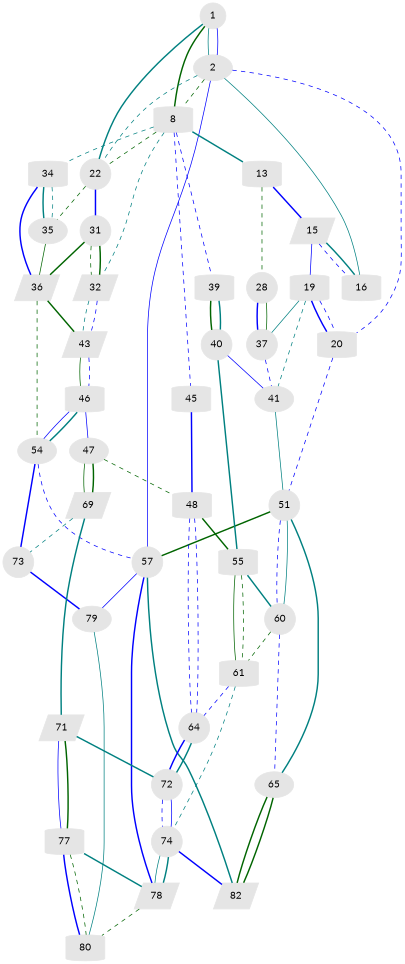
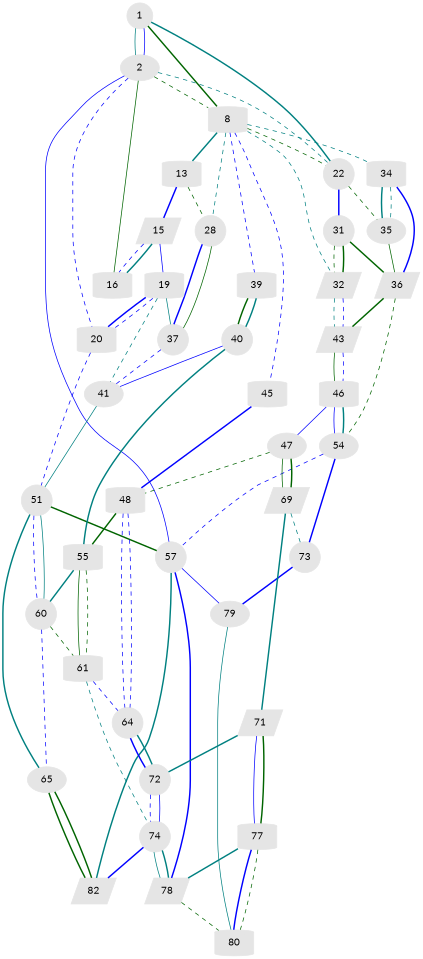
edge "2" -- "16": color teal -> darkgreen
edge "8" -- "28": added
